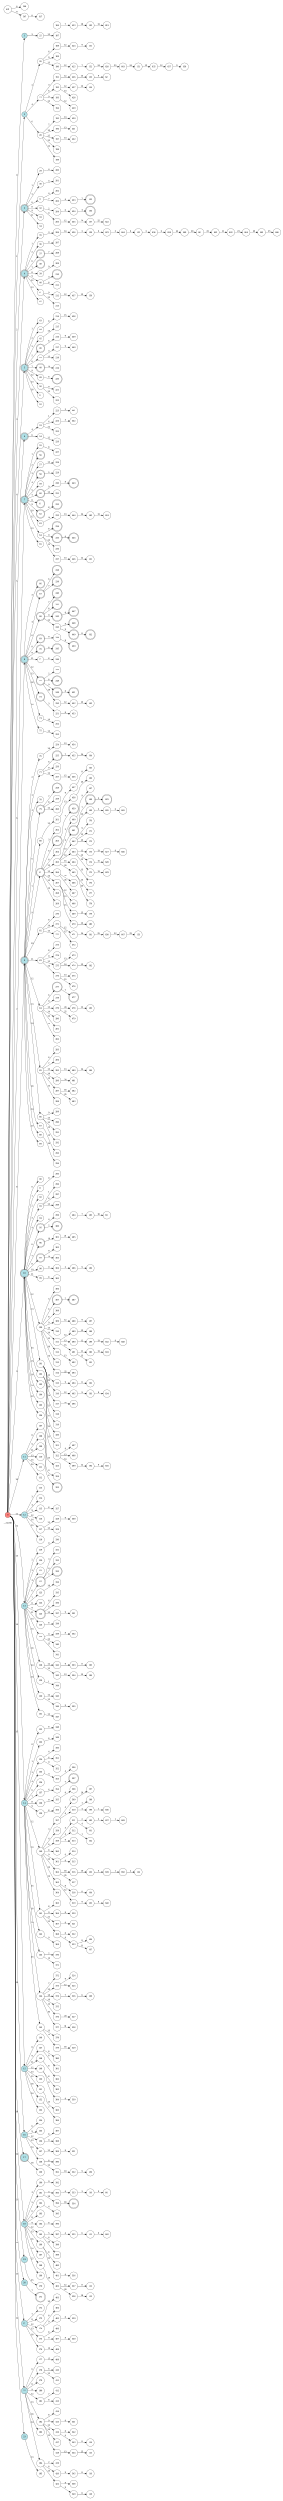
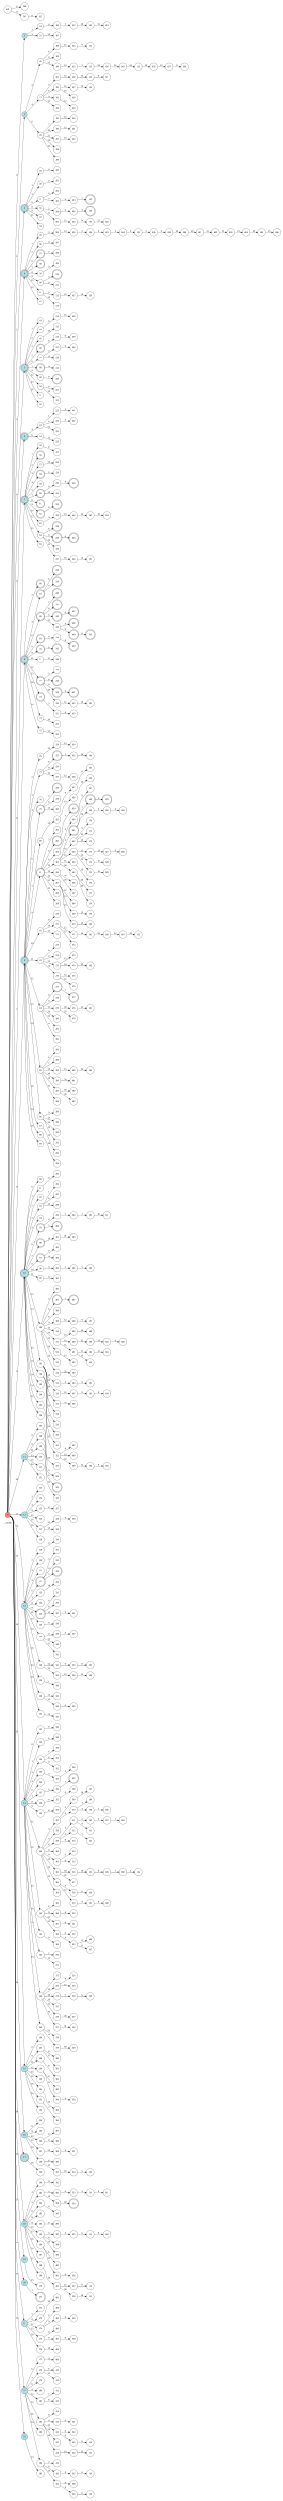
node "24": added
edge "299" -> "484": added, label "5"
node "326": added
